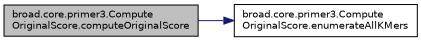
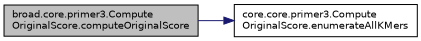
node "broad.core.primer3.Compute OriginalScore.enumerateAllKMers": label "broad.core.primer3.Compute OriginalScore.enumerateAllKMers" -> "core.core.primer3.Compute OriginalScore.enumerateAllKMers"
